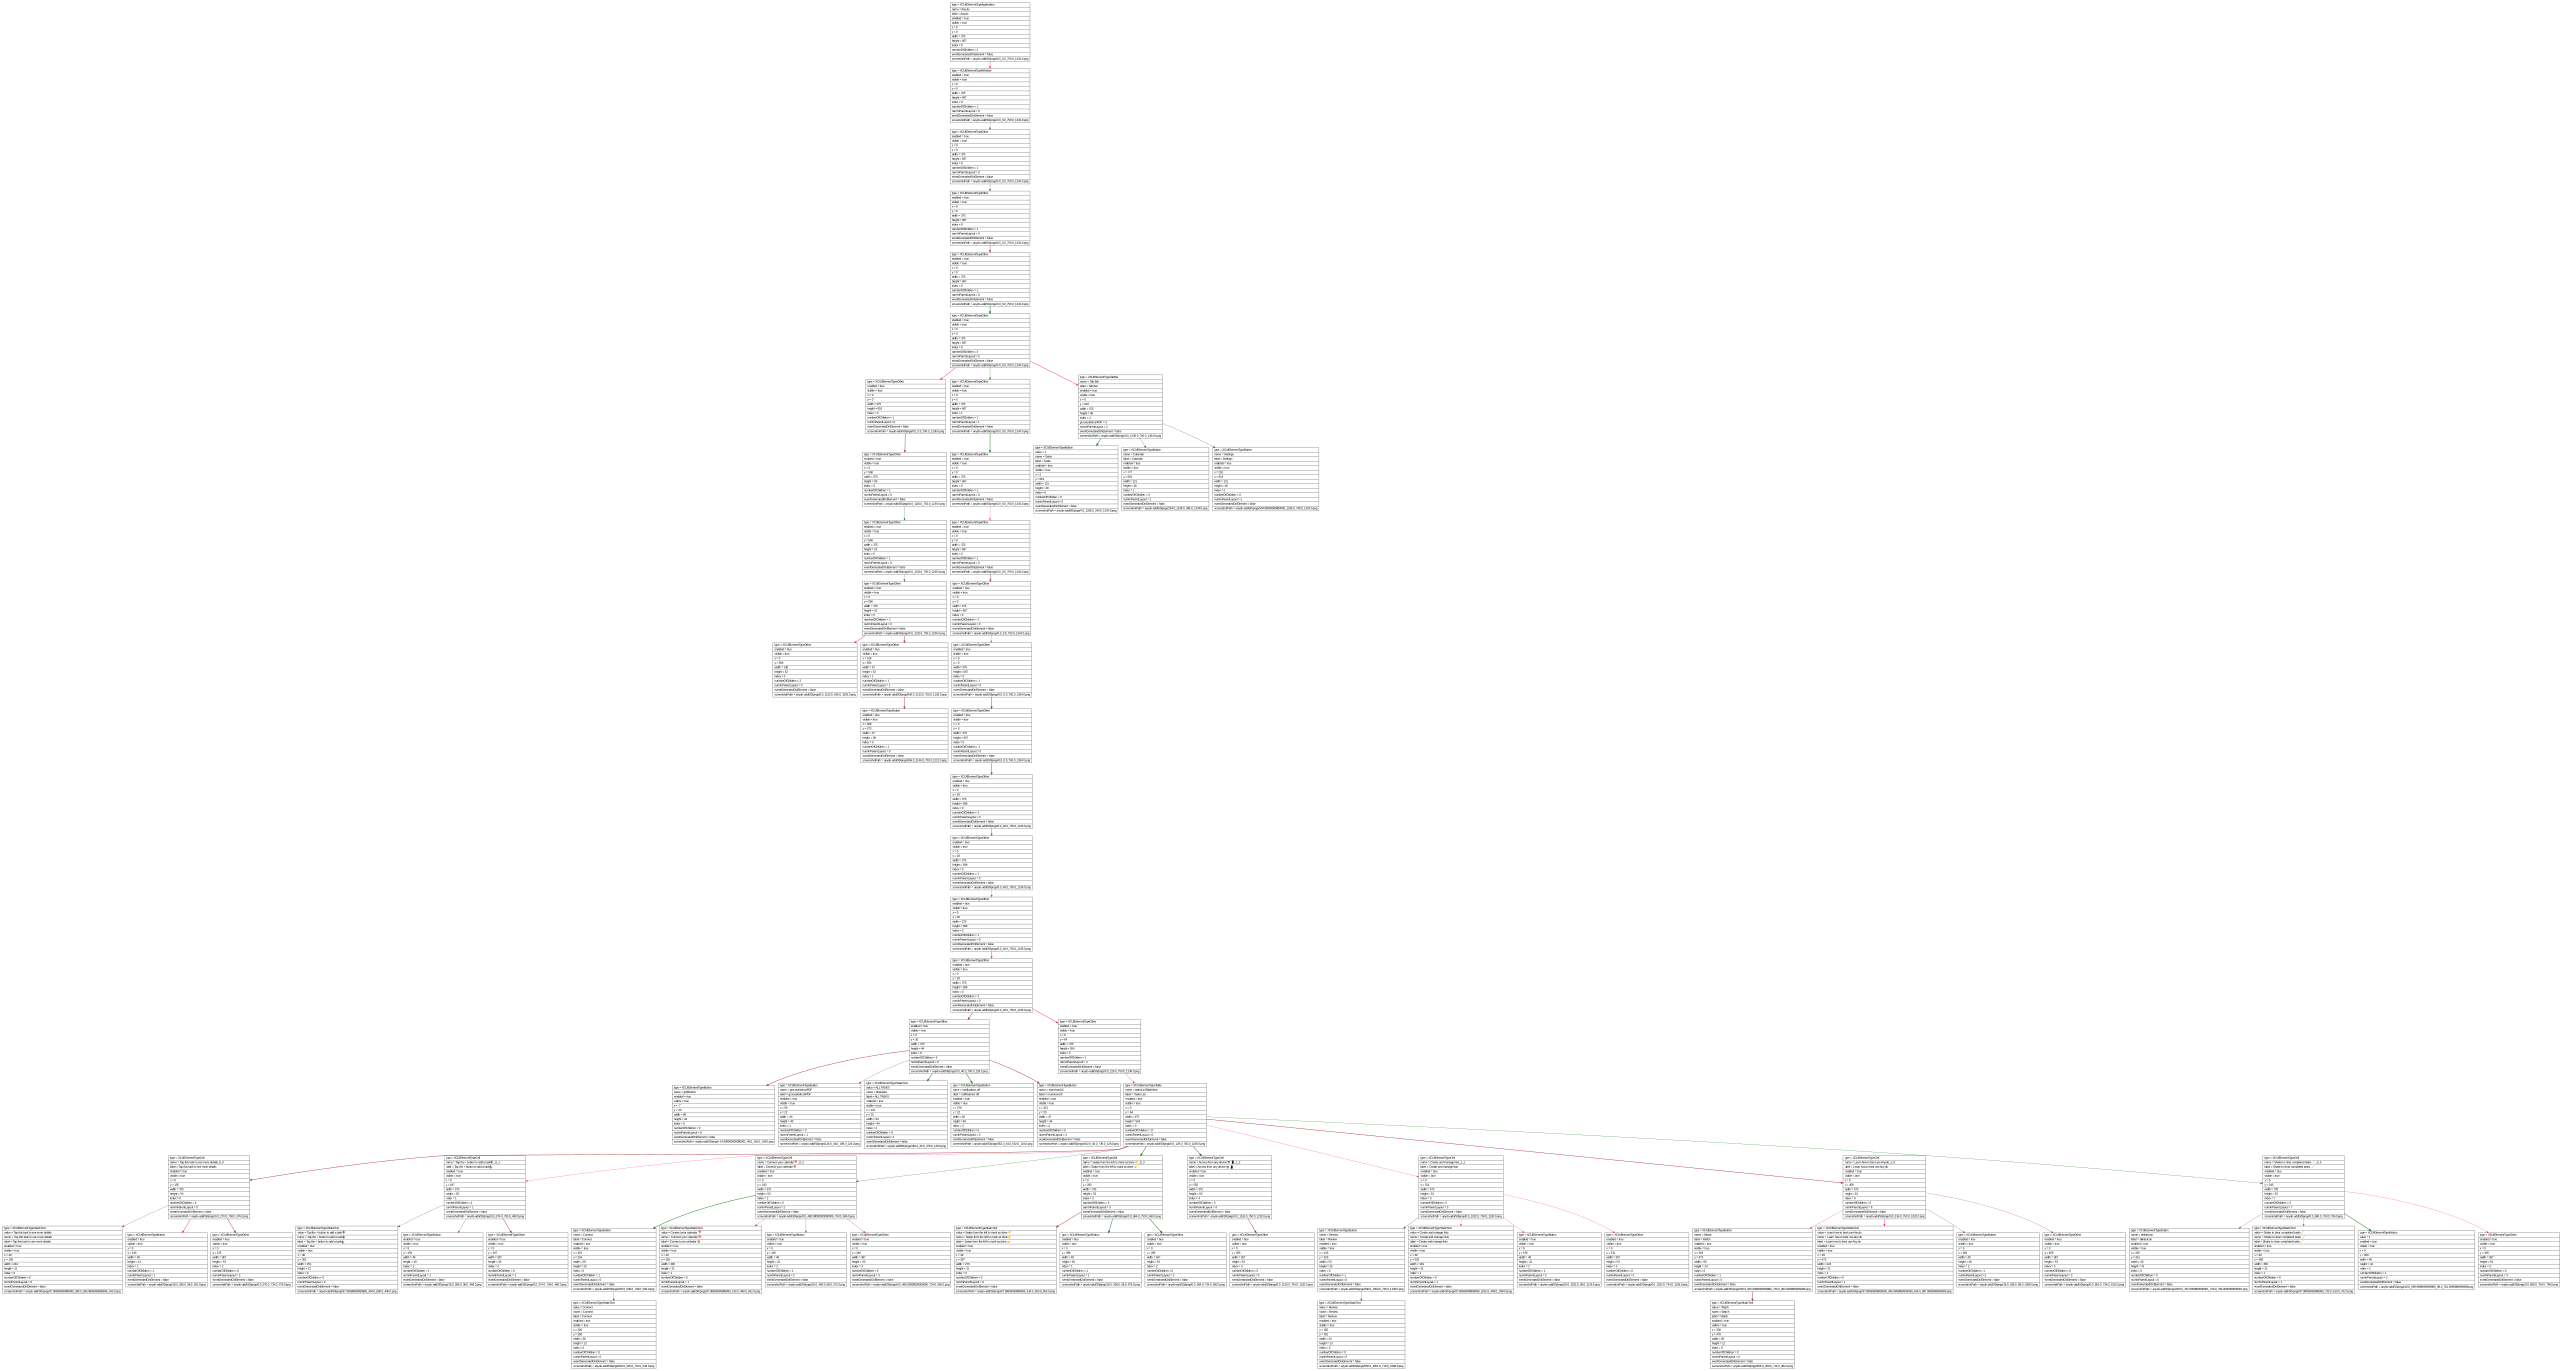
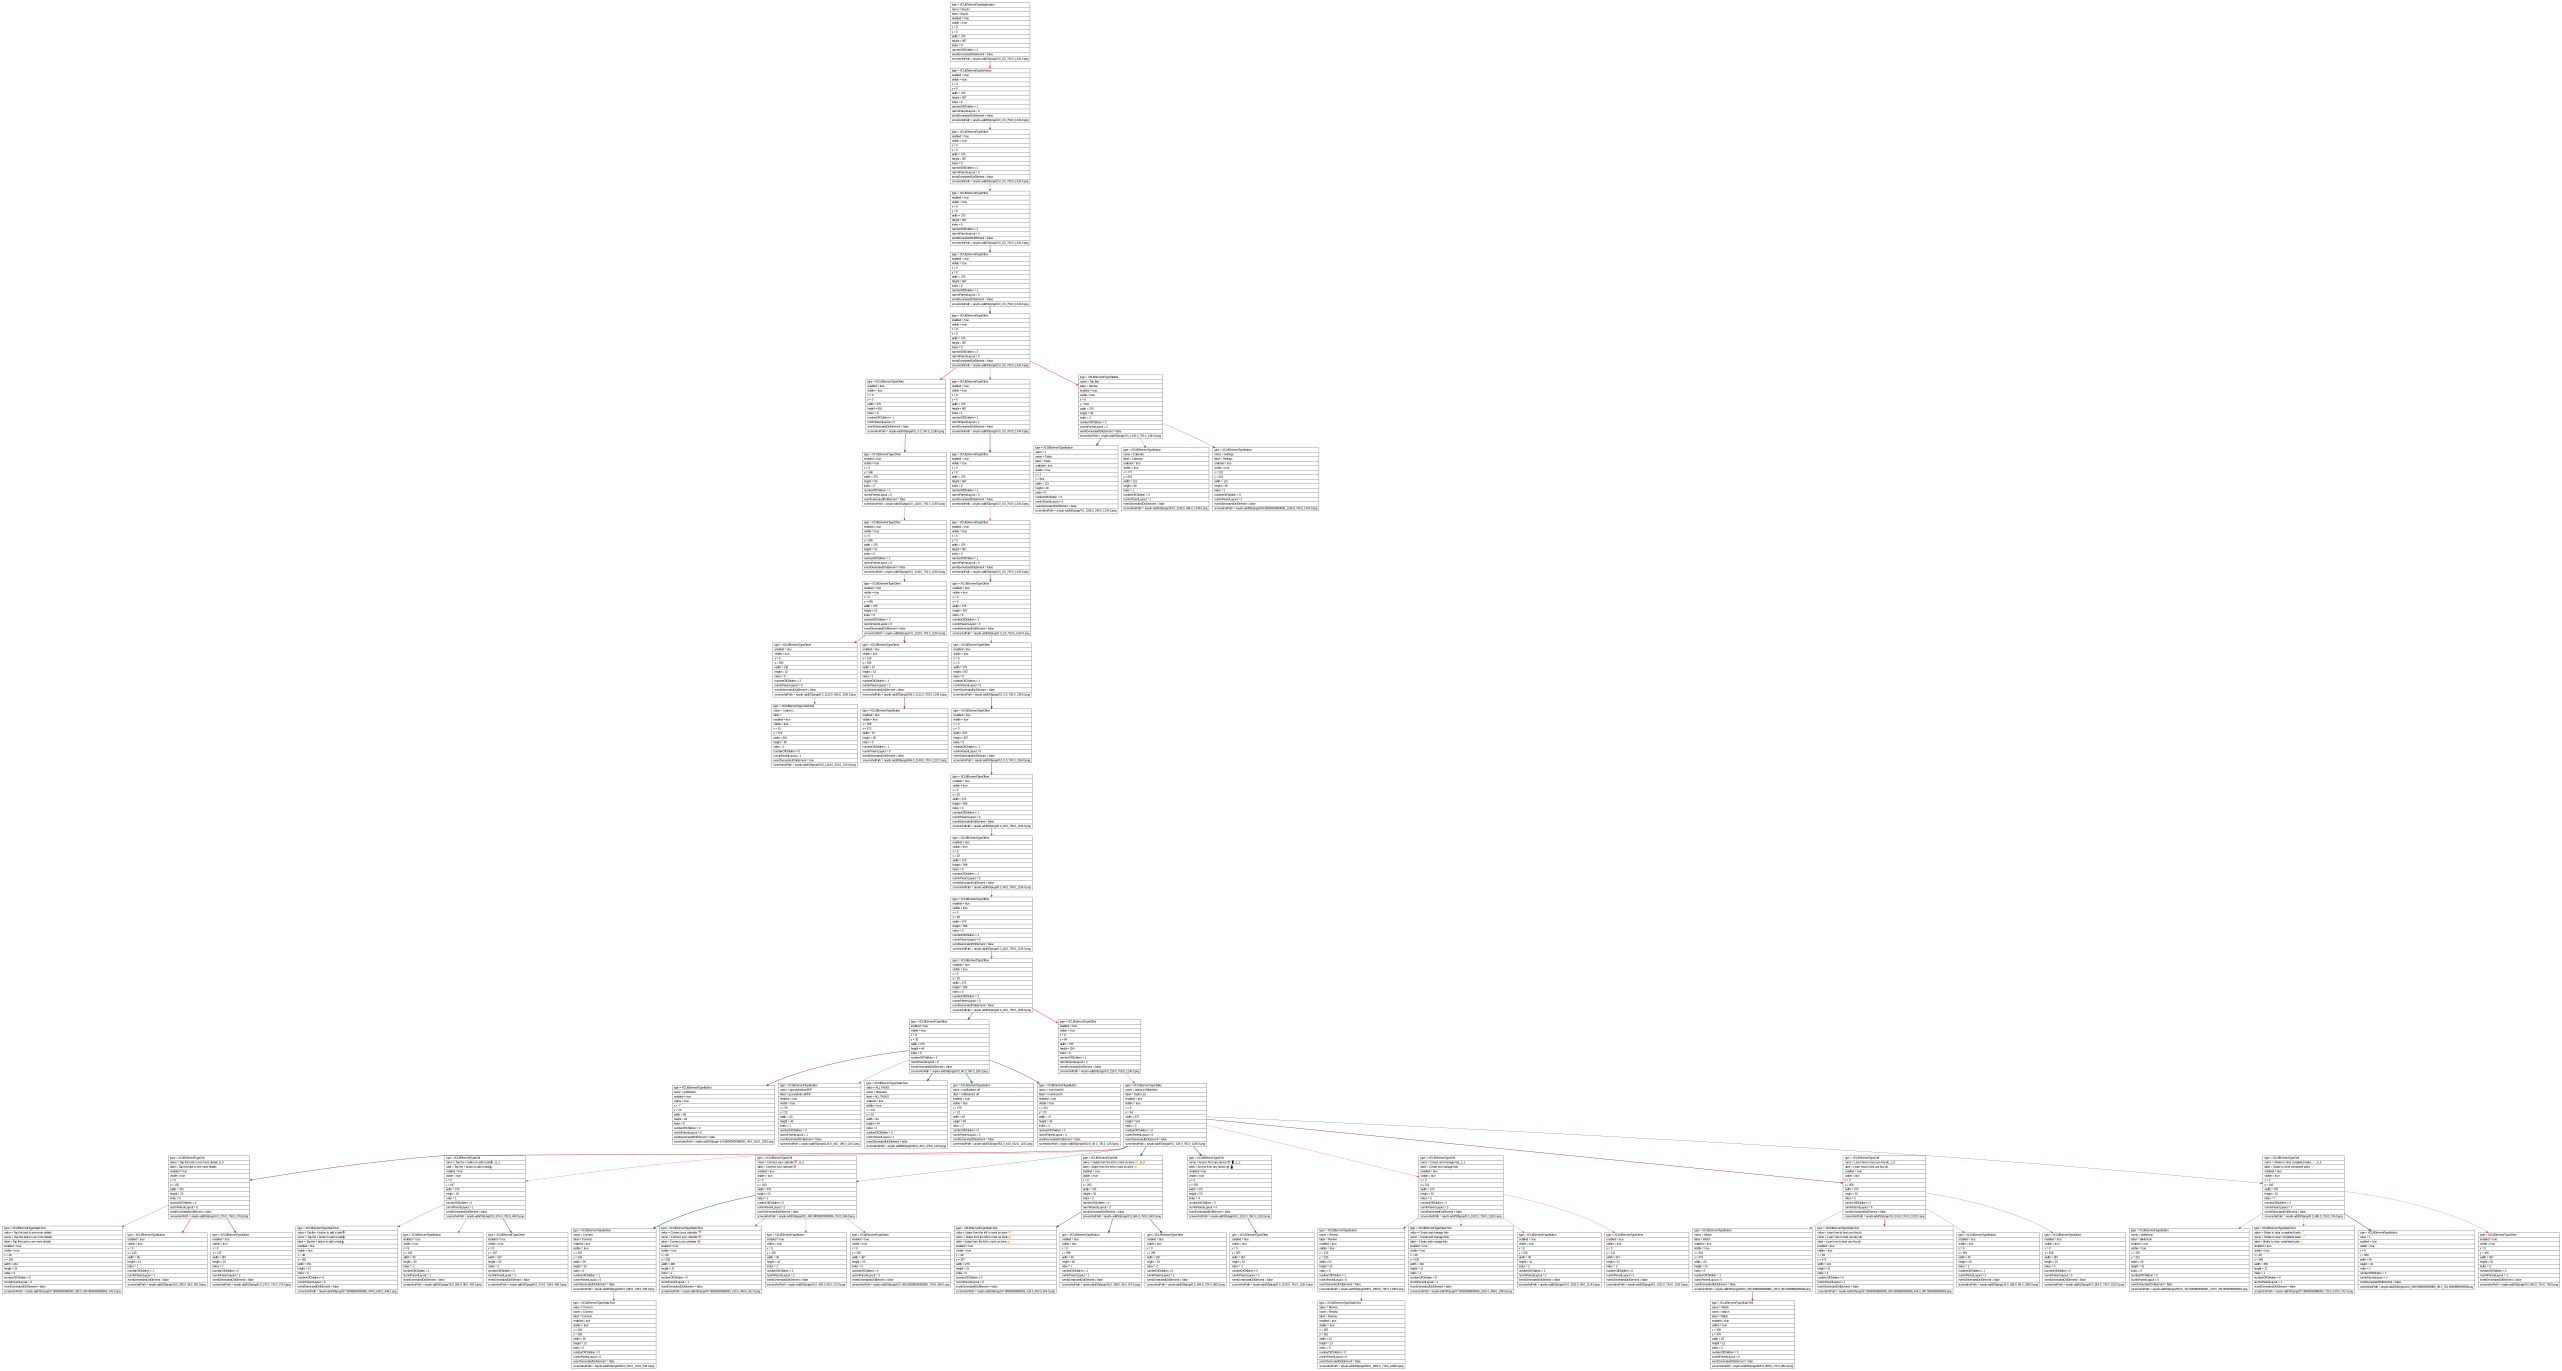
node "type = XCUIElementTypeTabBar": text "grocerylistIconPDF = 3" -> "numberOfChildren = 3"
node "type = XCUIElementTypeTextField": added
